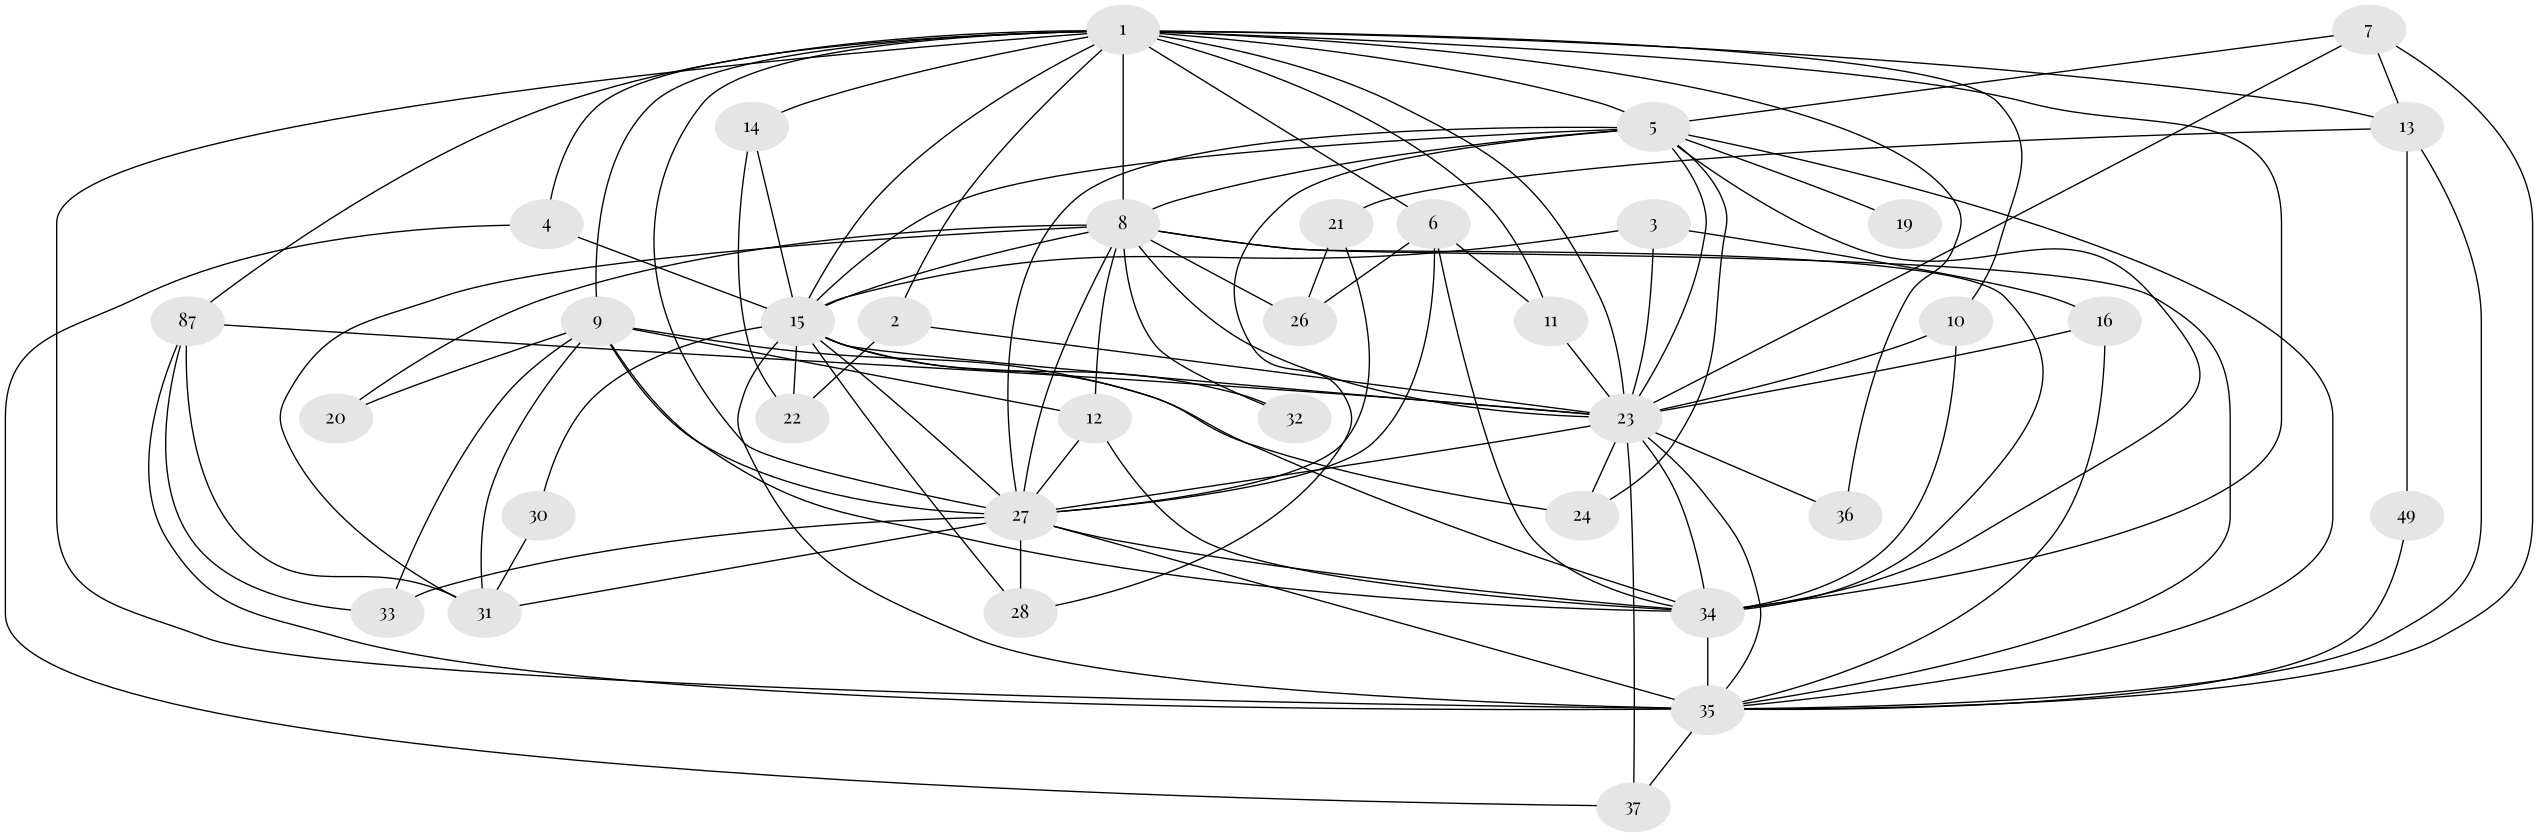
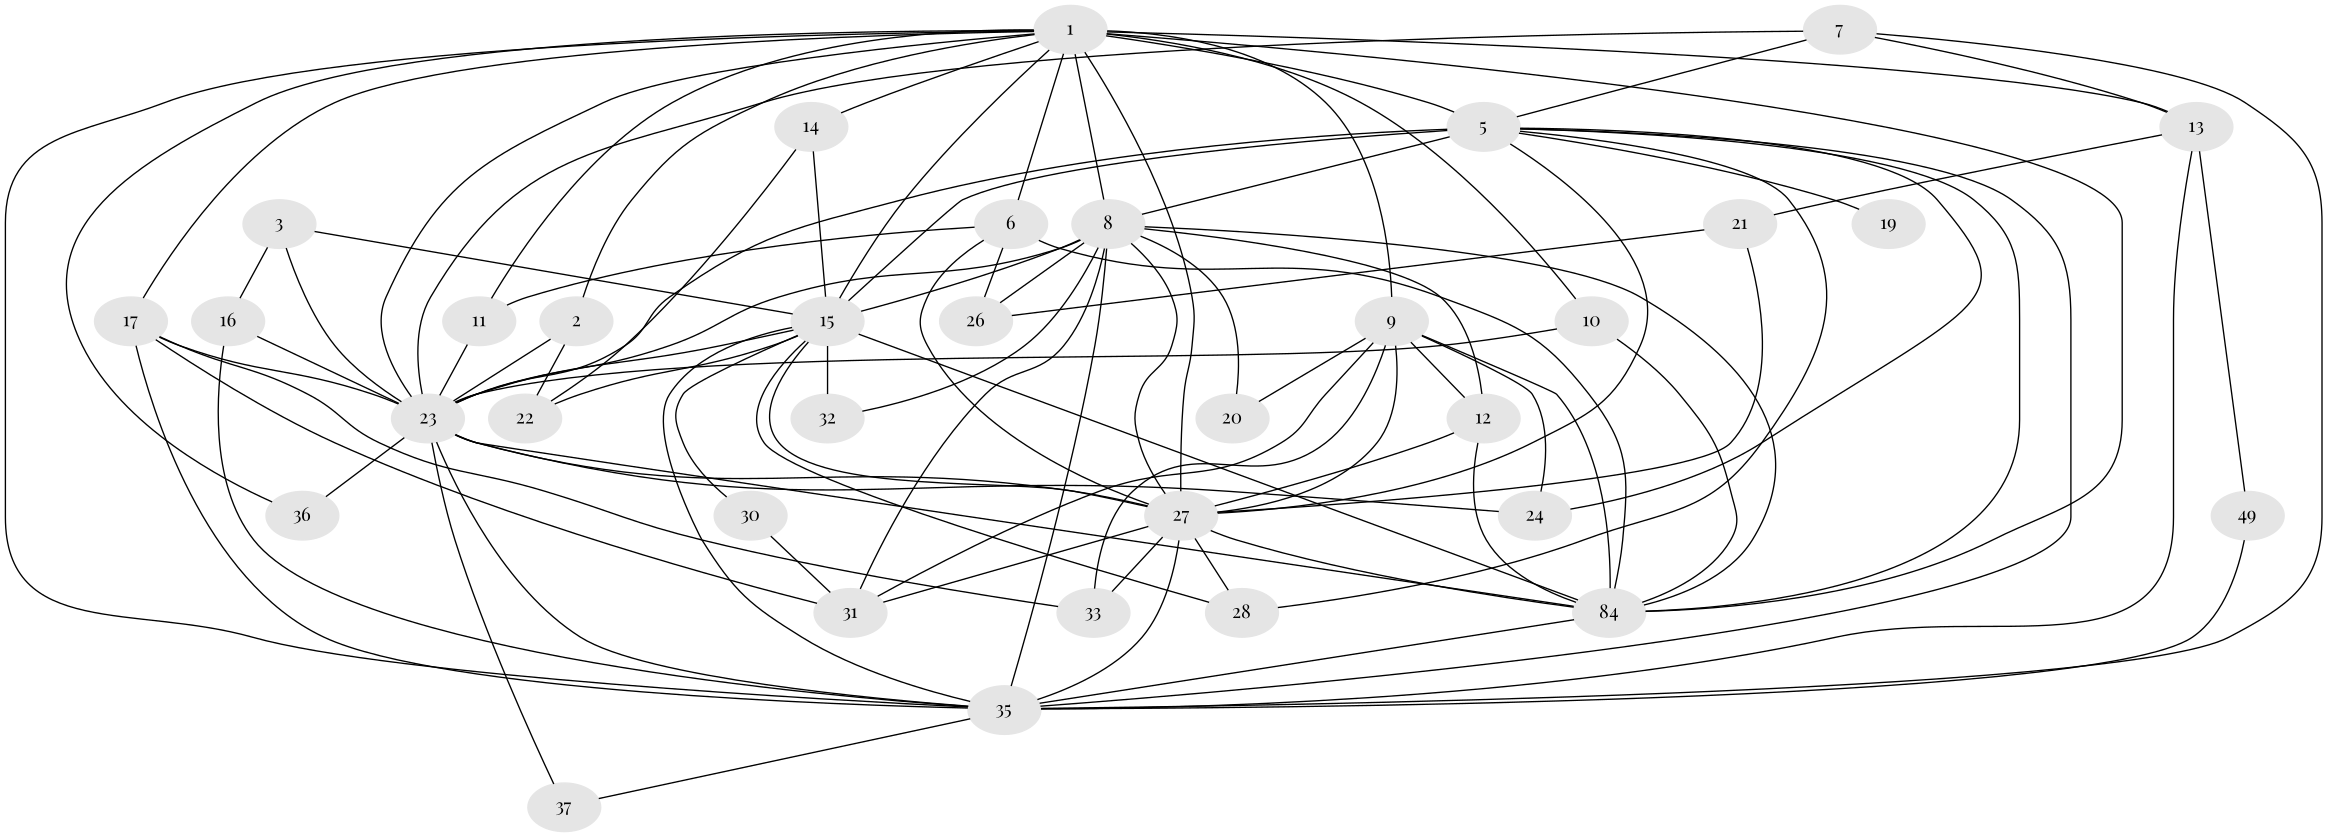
node "4": removed
node "87": label "87" -> "17"
node "34": label "34" -> "84"
